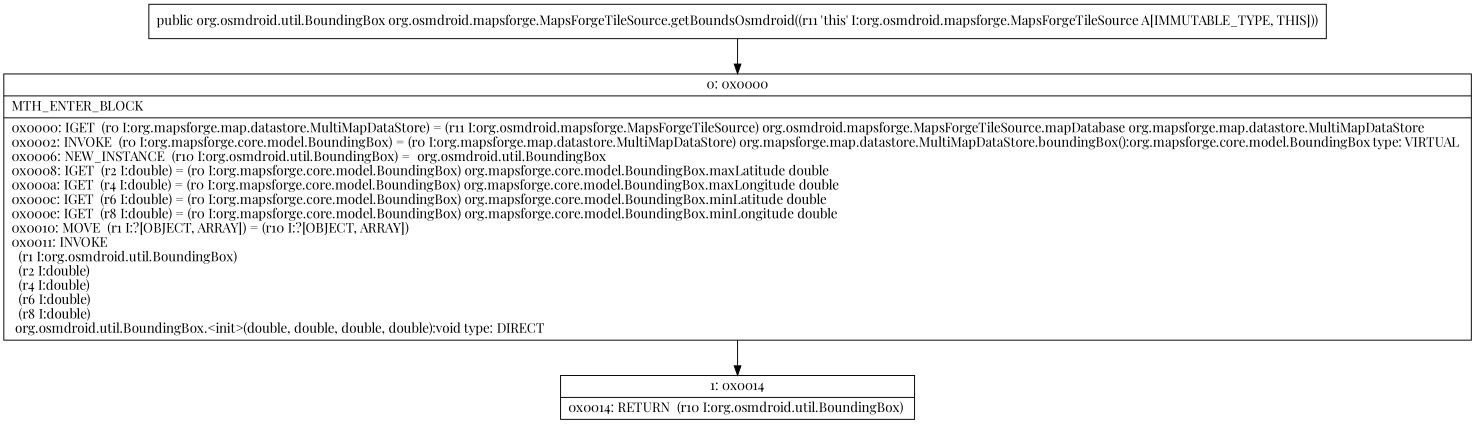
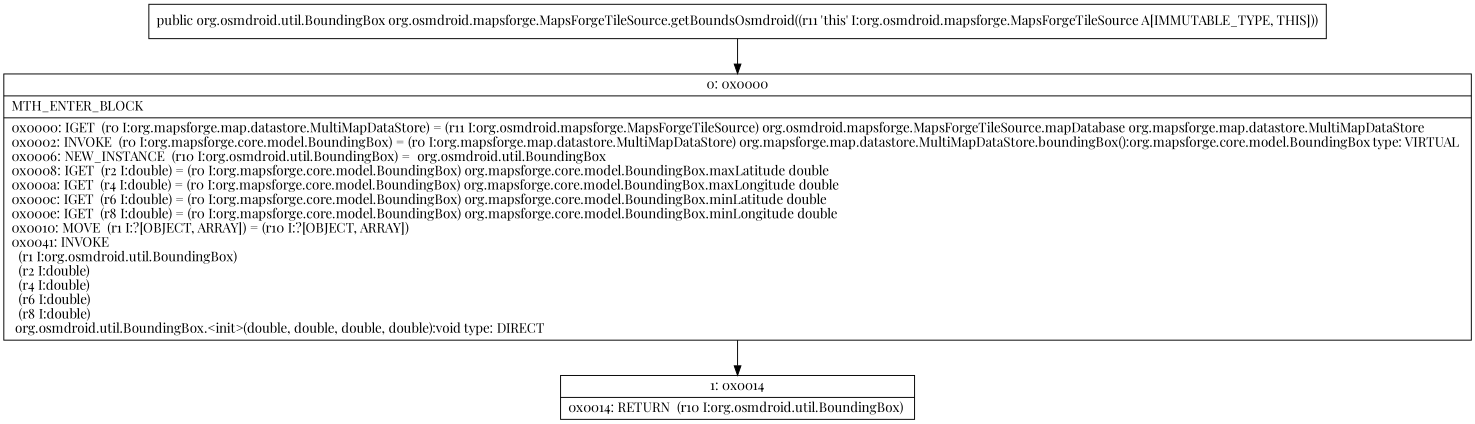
node "0: 0x0000": text "0x0011: INVOKE" -> "0x0041: INVOKE"
